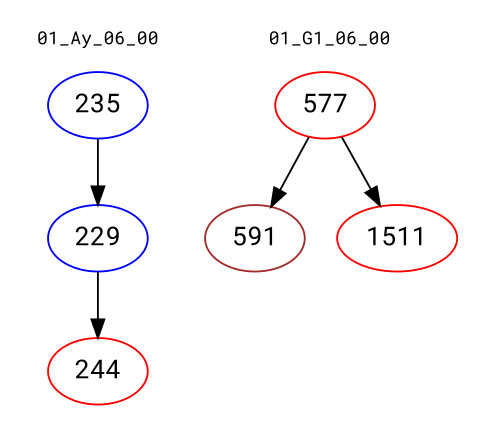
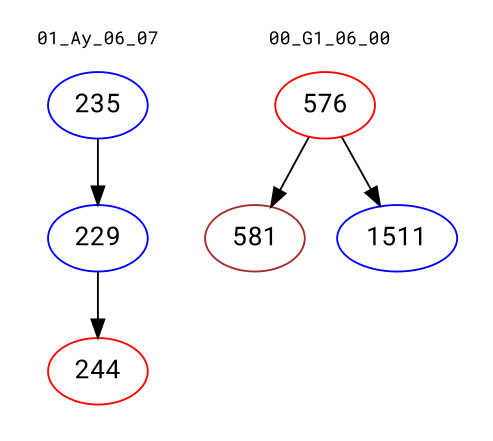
cluster "01_Ay_06_00": label "01_Ay_06_00" -> "01_Ay_06_07"
cluster "01_G1_06_00": label "01_G1_06_00" -> "00_G1_06_00"
node "577": label "577" -> "576"
node "591": label "591" -> "581"
node "1511": color red -> blue
